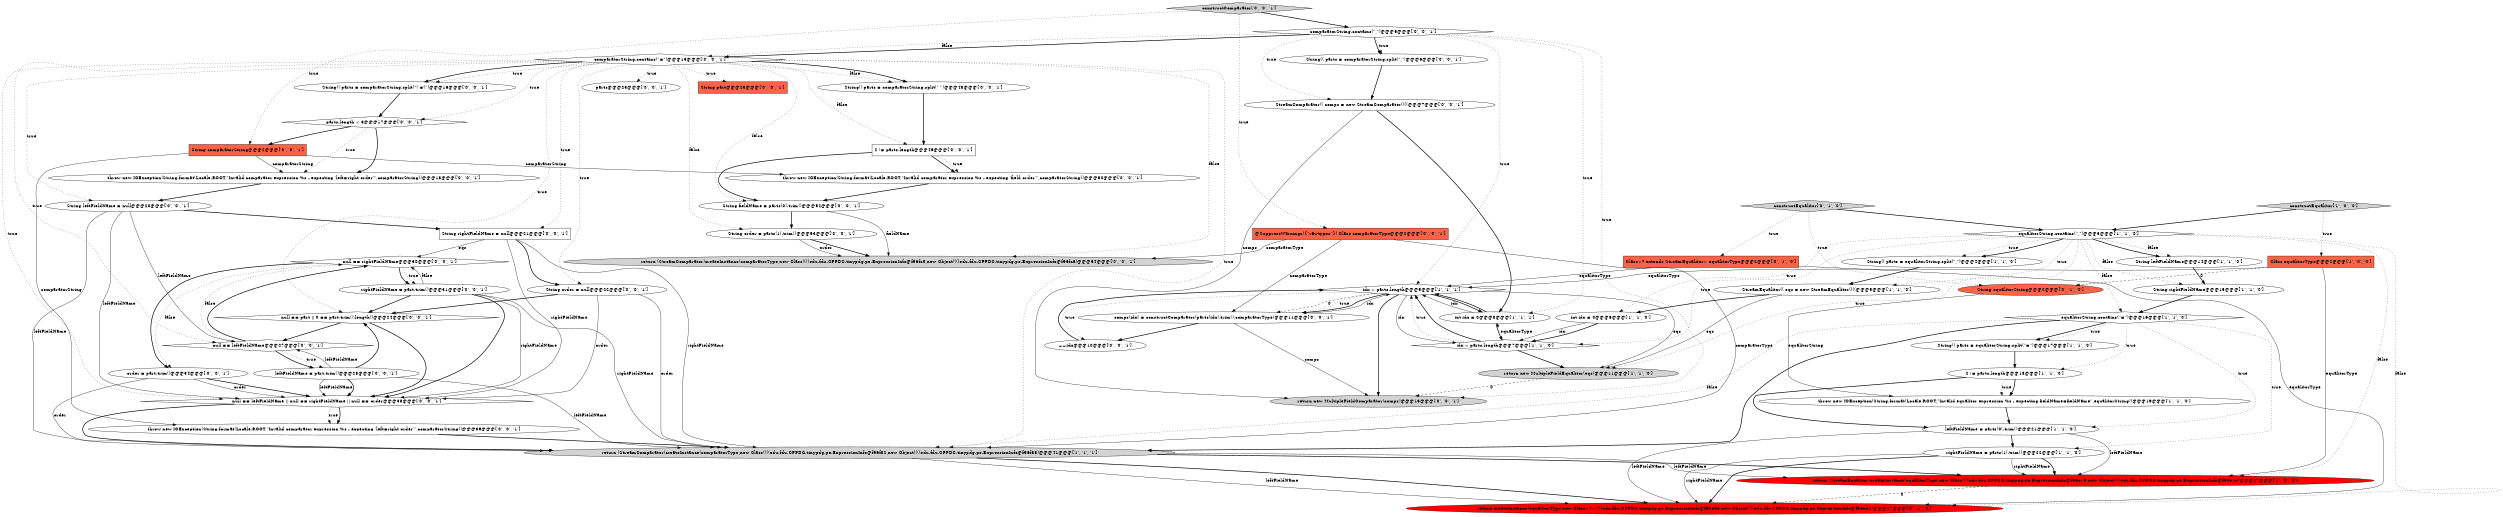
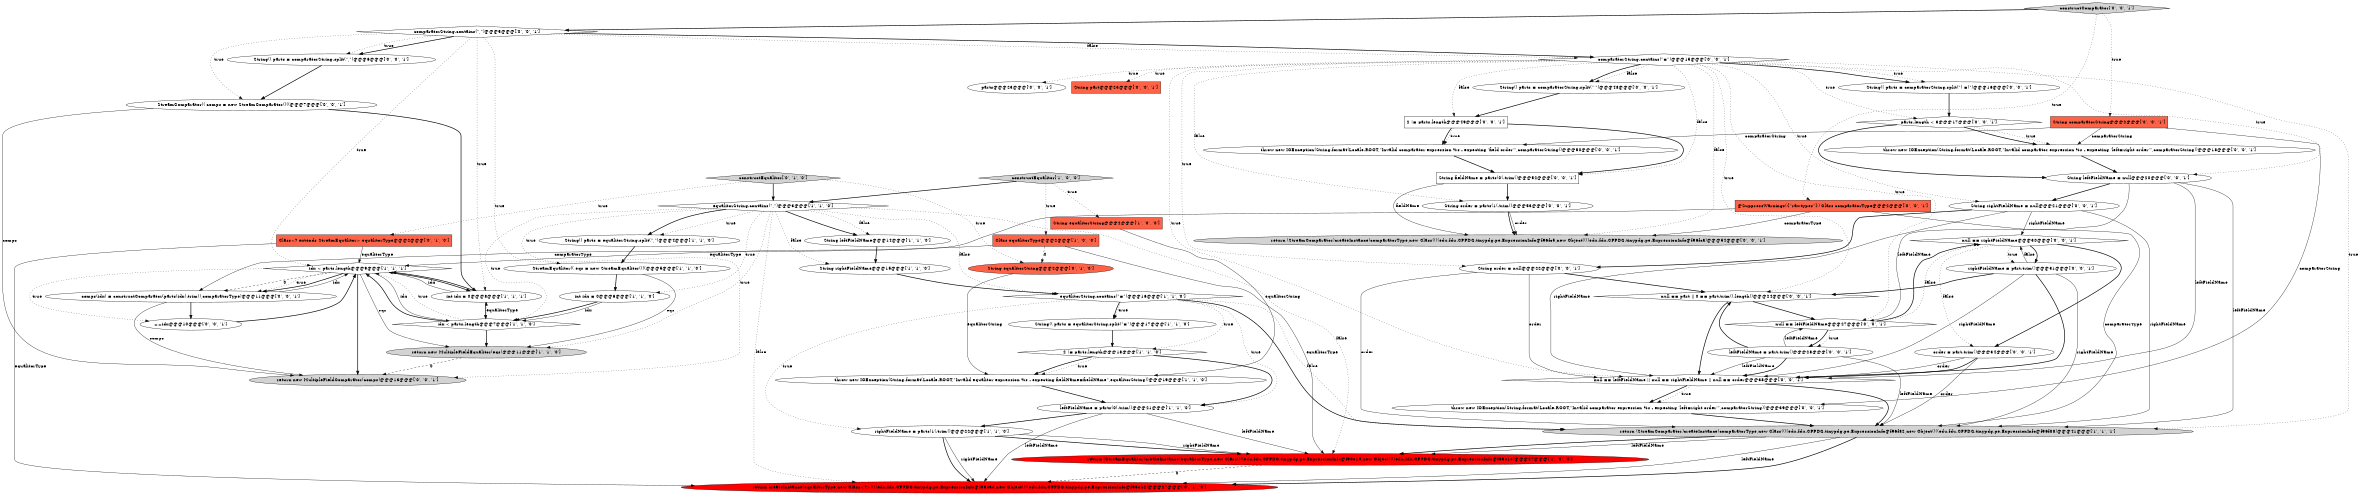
edge "parts.length < 3@@@17@@@['0', '0', '1']" -> "String comparatorString@@@2@@@['0', '0', '1']": now "parts.length < 3@@@17@@@['0', '0', '1']" -> "String leftFieldName = null@@@20@@@['0', '0', '1']"
node "String fieldName = parts(0(.trim()@@@52@@@['0', '0', '1']": shape ellipse -> box
node "String equalitorString@@@2@@@['1', '0', '0']": added
node "String rightFieldName = null@@@21@@@['0', '0', '1']": shape box -> ellipse
edge "String rightFieldName = null@@@21@@@['0', '0', '1']" -> "null == rightFieldName@@@30@@@['0', '0', '1']": label "eqs" -> "rightFieldName"
node "2 != parts.length@@@18@@@['1', '1', '0']": shape ellipse -> diamond
